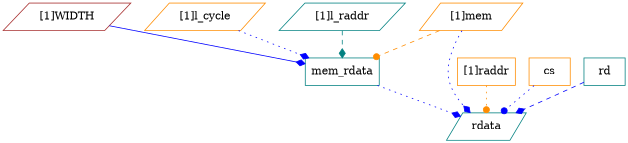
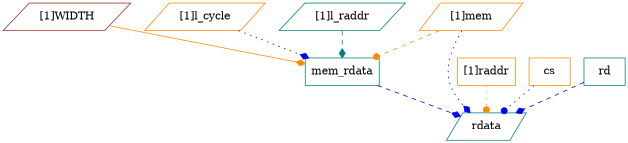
edge "[1]WIDTH" -> "mem_rdata": color blue -> darkorange
edge "mem_rdata" -> "rdata": style dotted -> dashed
